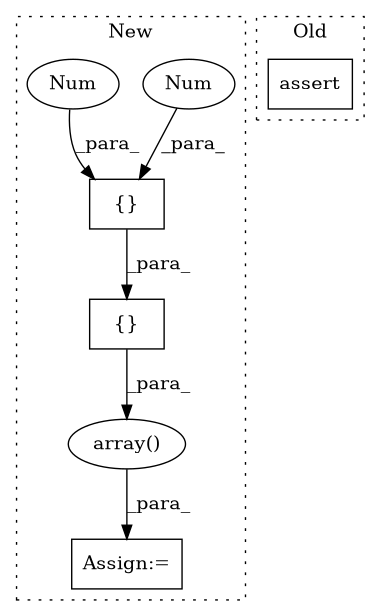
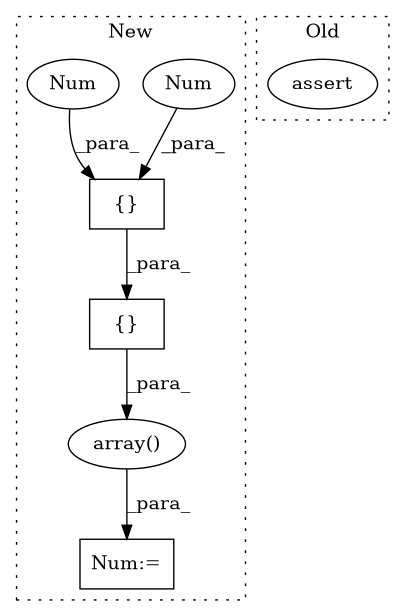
node "assert": shape box -> ellipse
node "Assign:=": label "Assign:=" -> "Num:="
